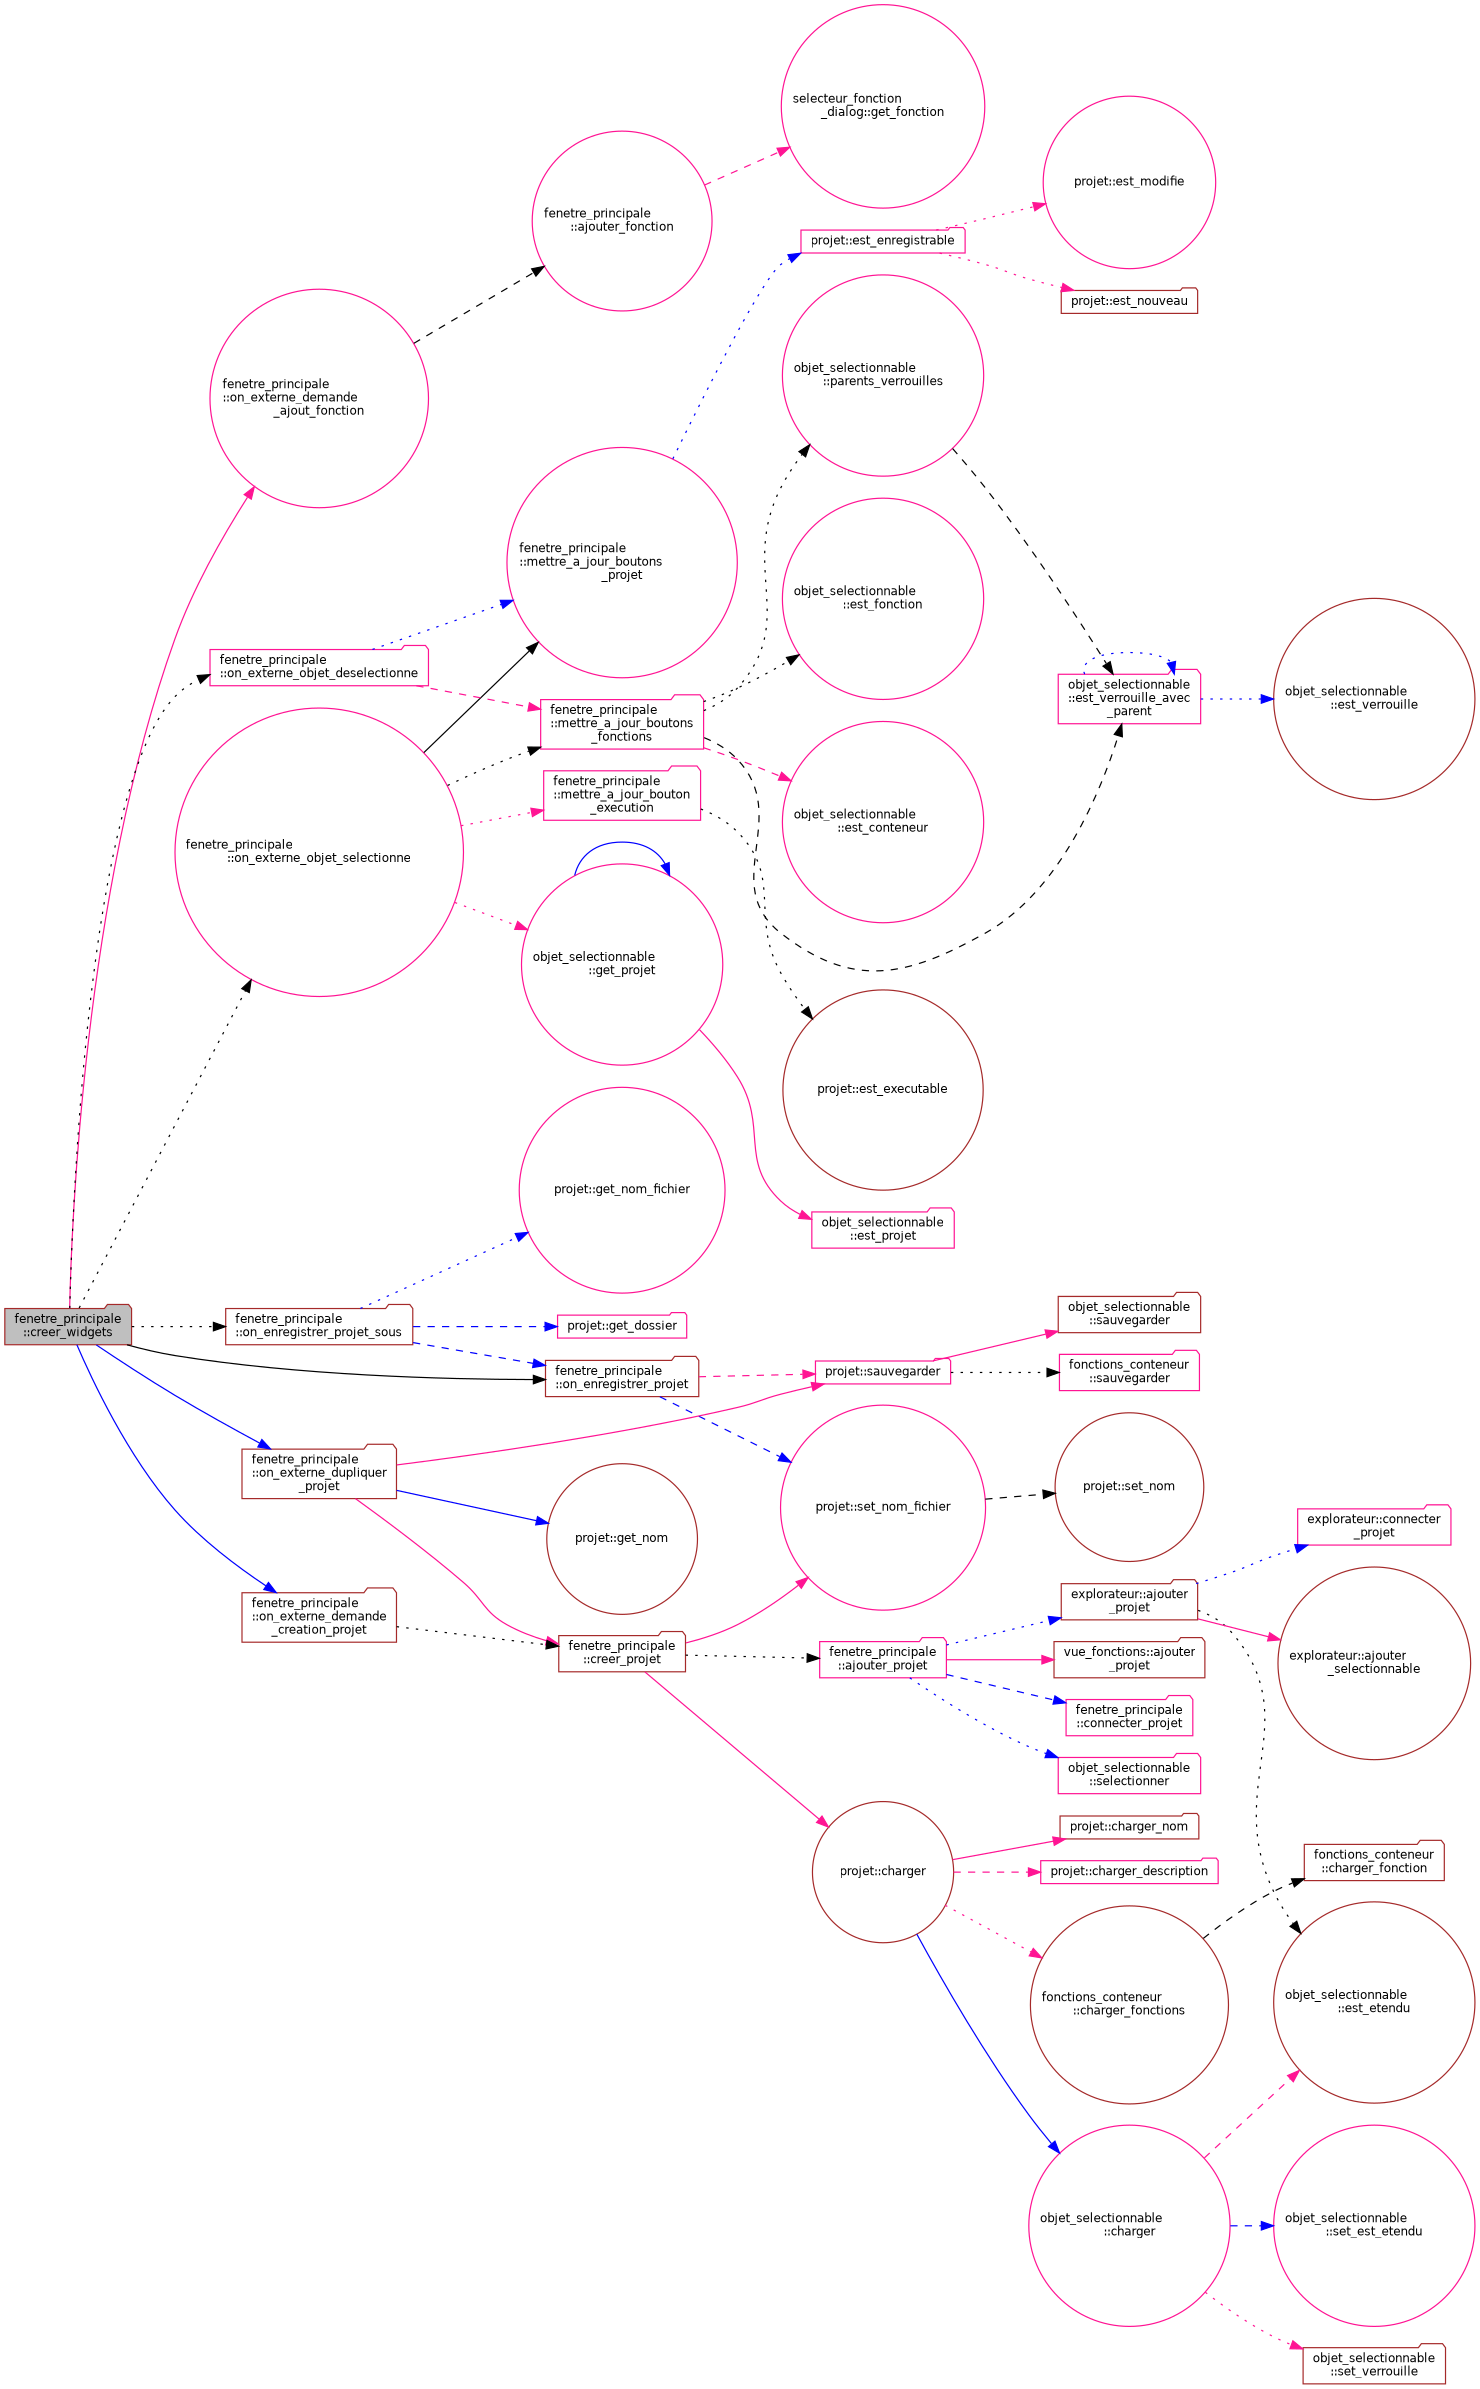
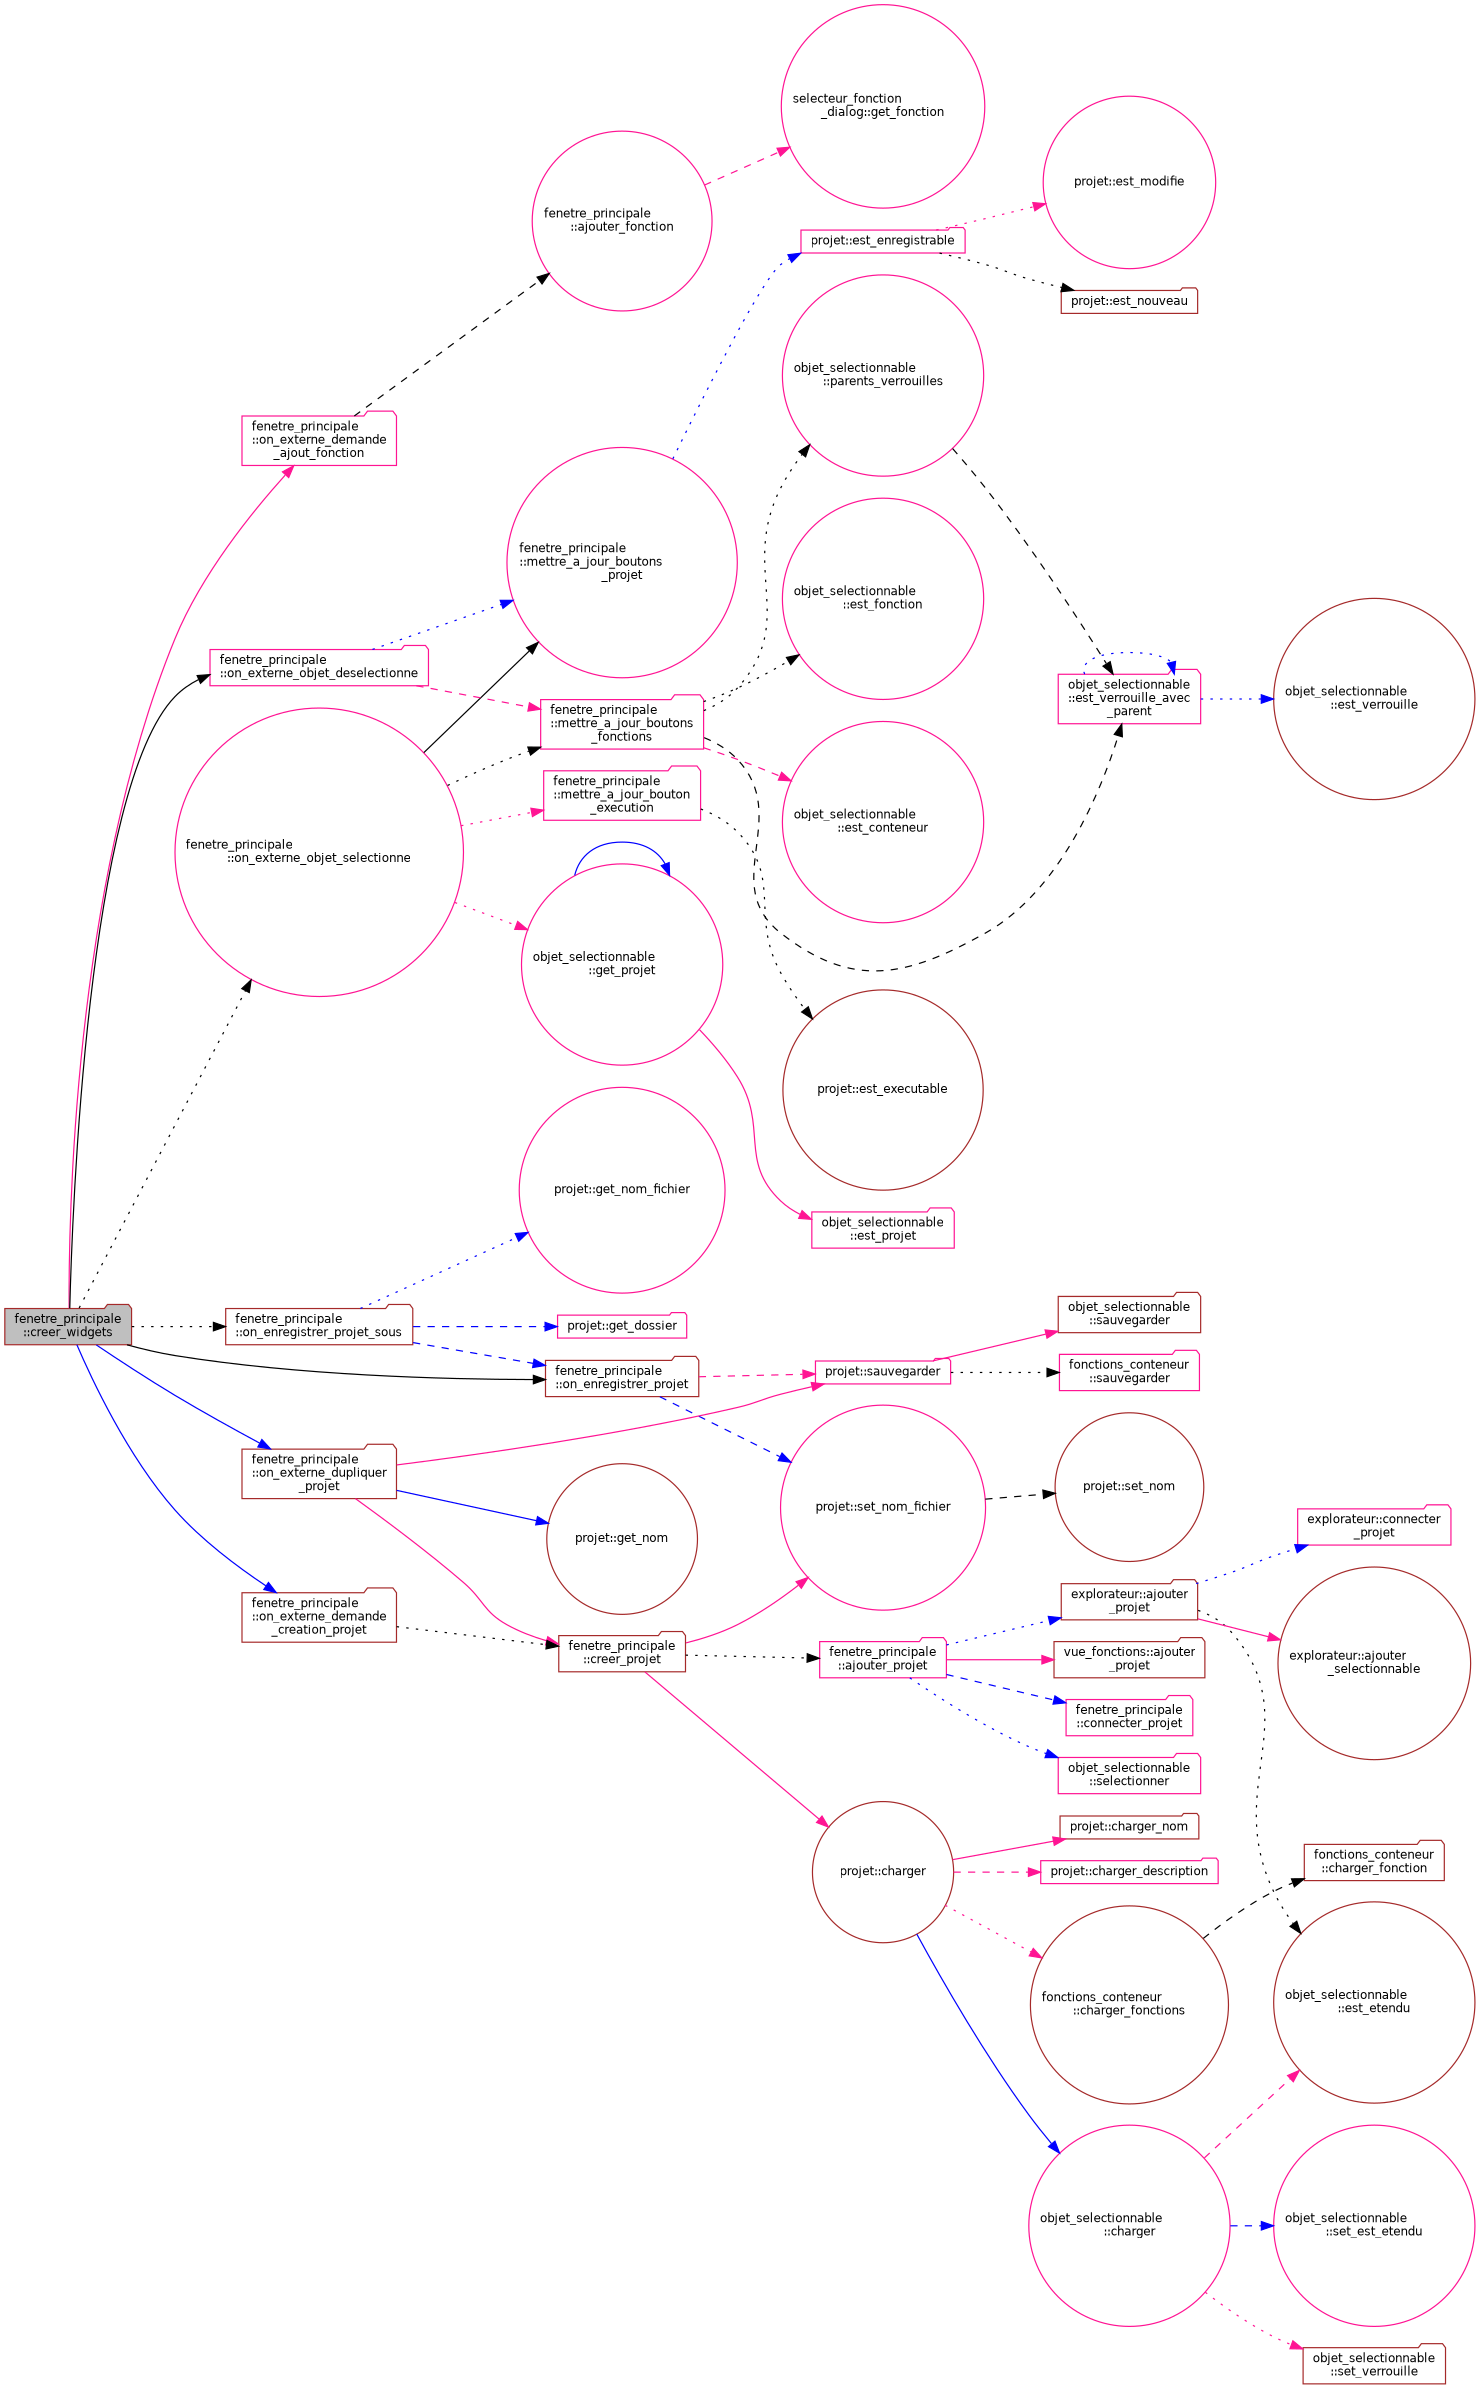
edge "projet::est_enregistrable" -> "projet::est_nouveau": color deeppink -> black
node "fenetre_principale ::on_externe_demande _ajout_fonction": shape circle -> folder
edge "fenetre_principale ::creer_widgets" -> "fenetre_principale ::on_externe_objet_deselectionne": style dotted -> solid
